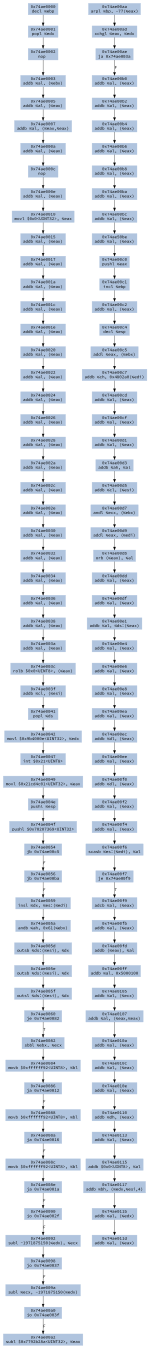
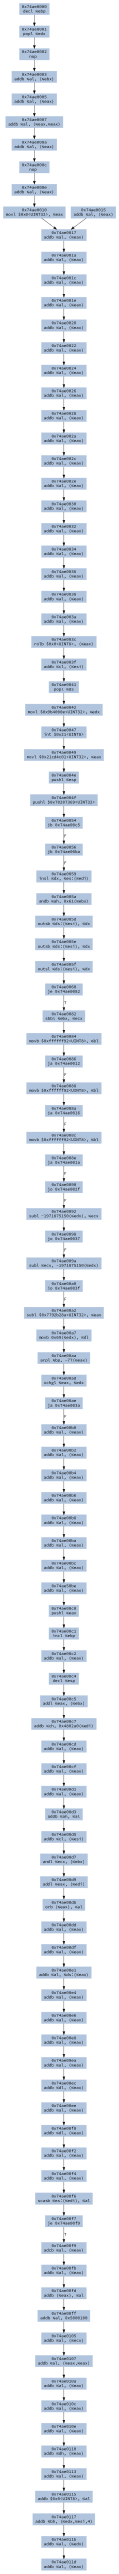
edge "0x74ae0010 movl $0x0<UINT32>, %eax" -> "0x74ae0015 addb %al, (%eax)": now "0x74ae0010 movl $0x0<UINT32>, %eax" -> "0x74ae0017 addb %al, (%eax)"
node "0x74ae00a7 movb 0x69(%edx), %dl": added
